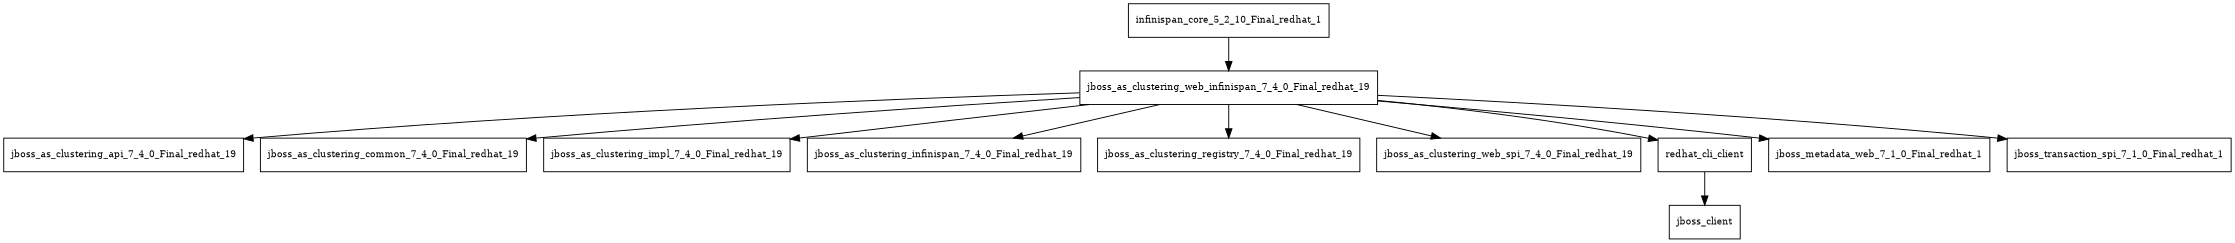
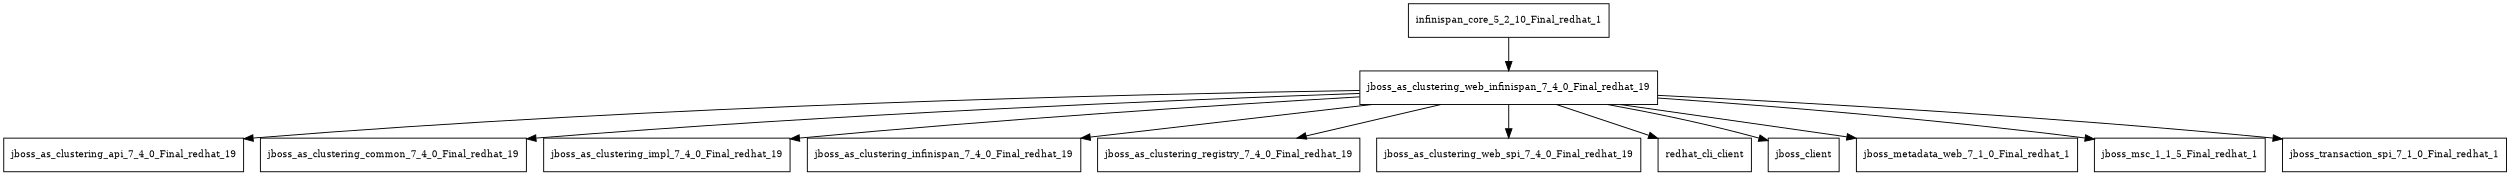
node "jboss_msc_1_1_5_Final_redhat_1": added
edge "redhat_cli_client" -> "jboss_client": now "jboss_as_clustering_web_infinispan_7_4_0_Final_redhat_19" -> "jboss_client"
